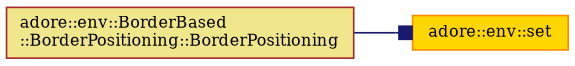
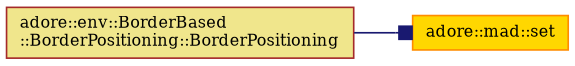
node "adore::env::set": label "adore::env::set" -> "adore::mad::set"
